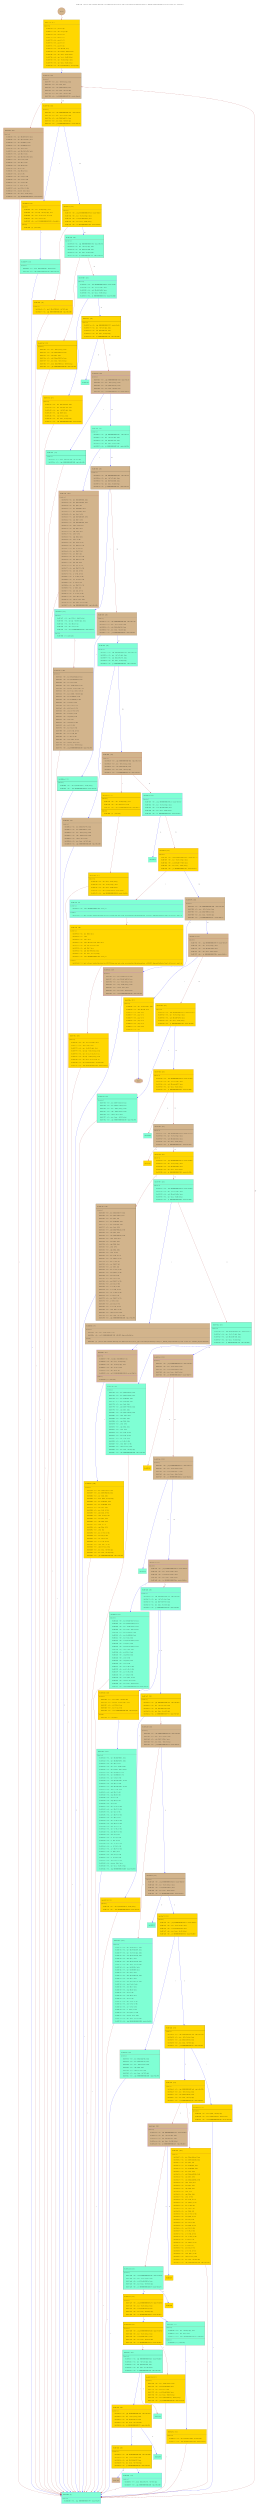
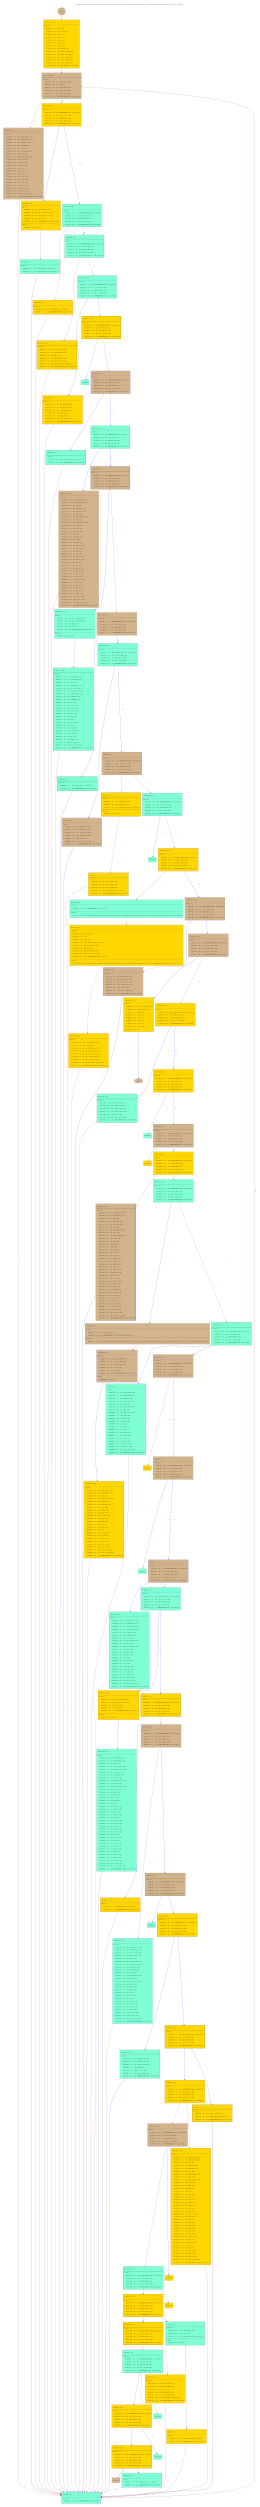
node "0x4017cf [25]": fillcolor gold -> aquamarine
node "0x401eae [106]": fillcolor tan -> aquamarine
